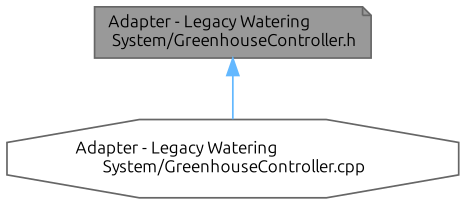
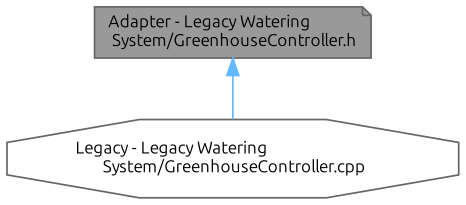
node "Adapter - Legacy Watering System/GreenhouseController.cpp": label "Adapter - Legacy Watering System/GreenhouseController.cpp" -> "Legacy - Legacy Watering System/GreenhouseController.cpp"
